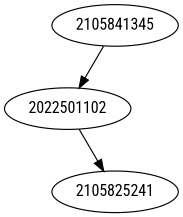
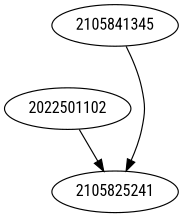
edge "2105841345" -> "2022501102": now "2105841345" -> "2105825241"
